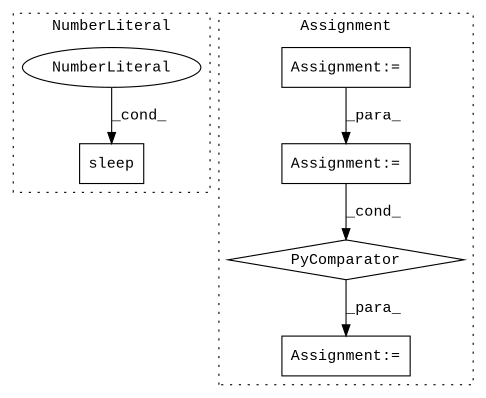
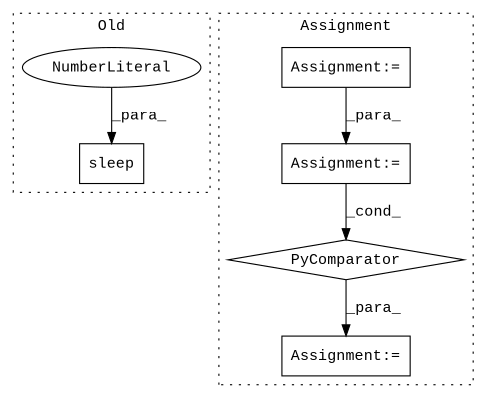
cluster "NumberLiteral": label "NumberLiteral" -> "Old"
edge "NumberLiteral" -> "sleep": label "_cond_" -> "_para_"
